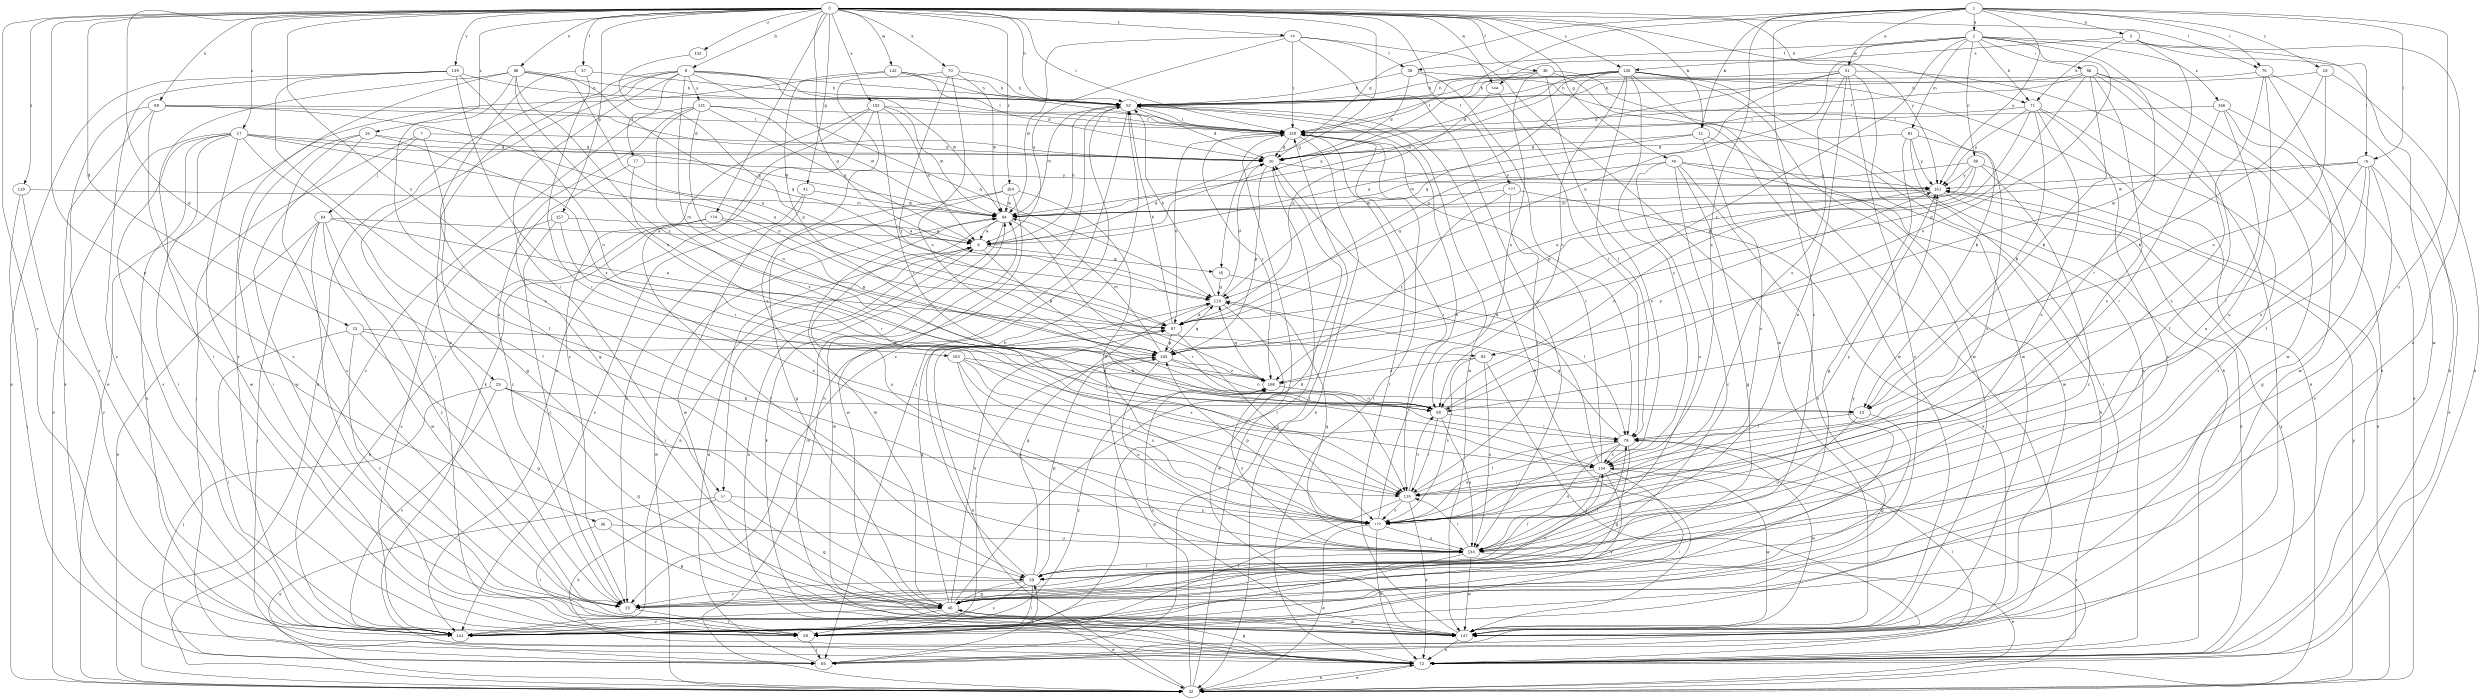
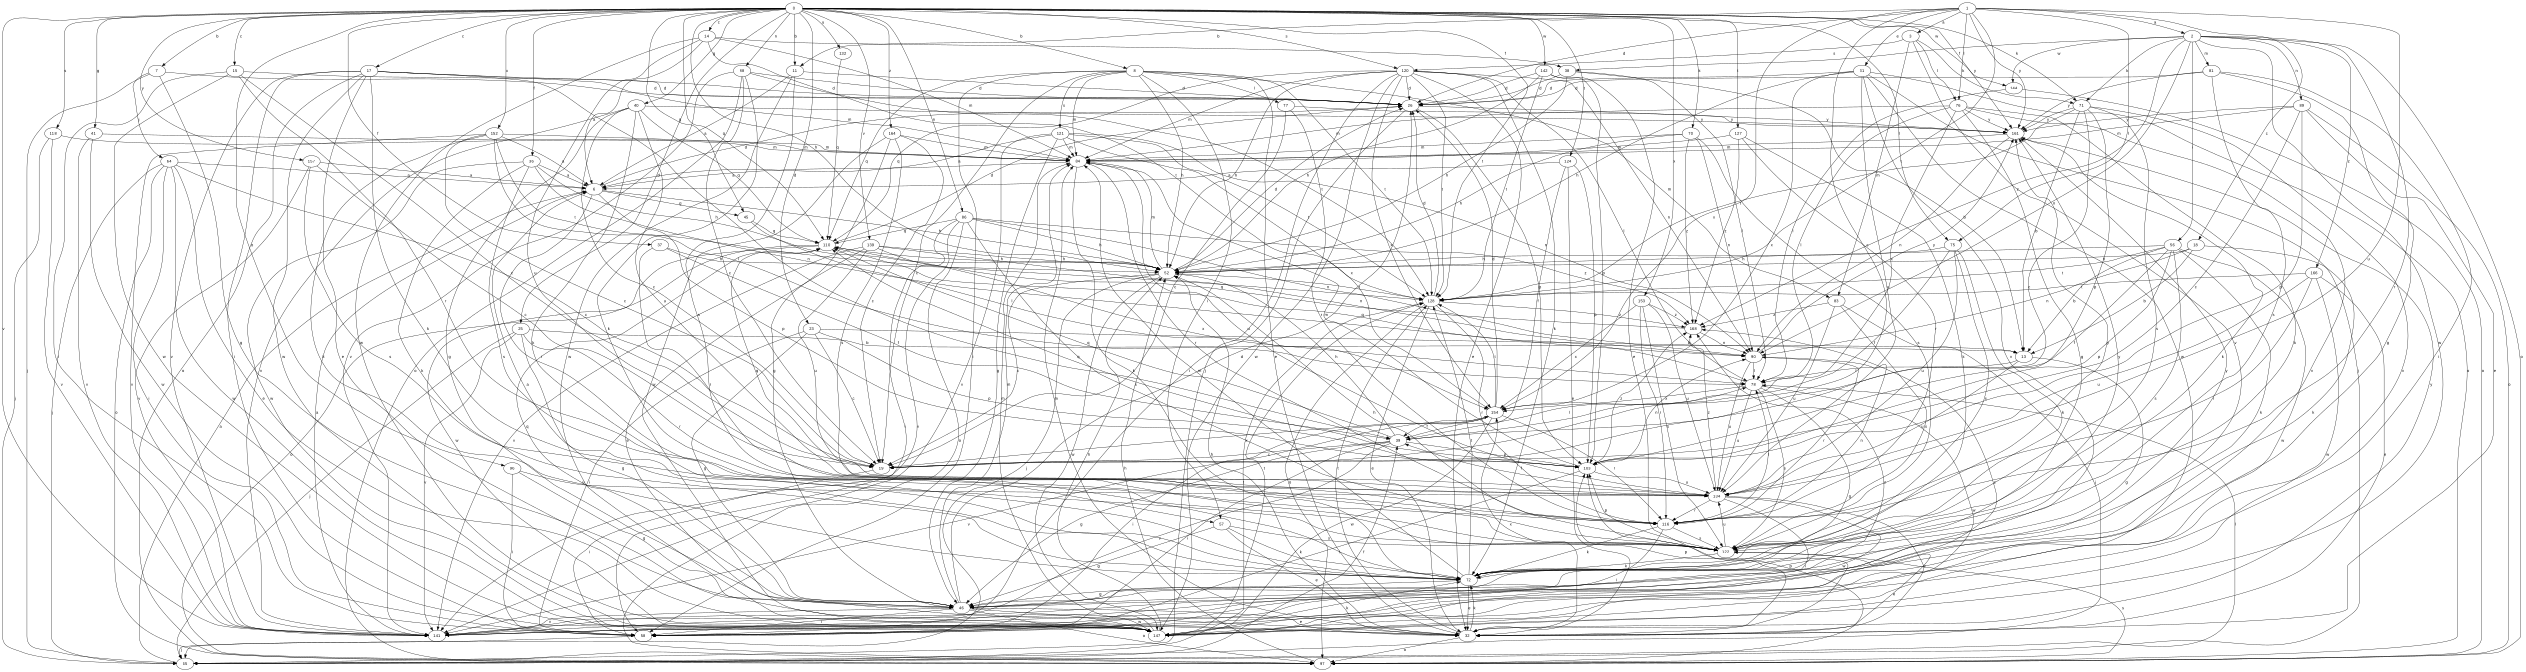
edge "0" -> "7": added, label "b"
